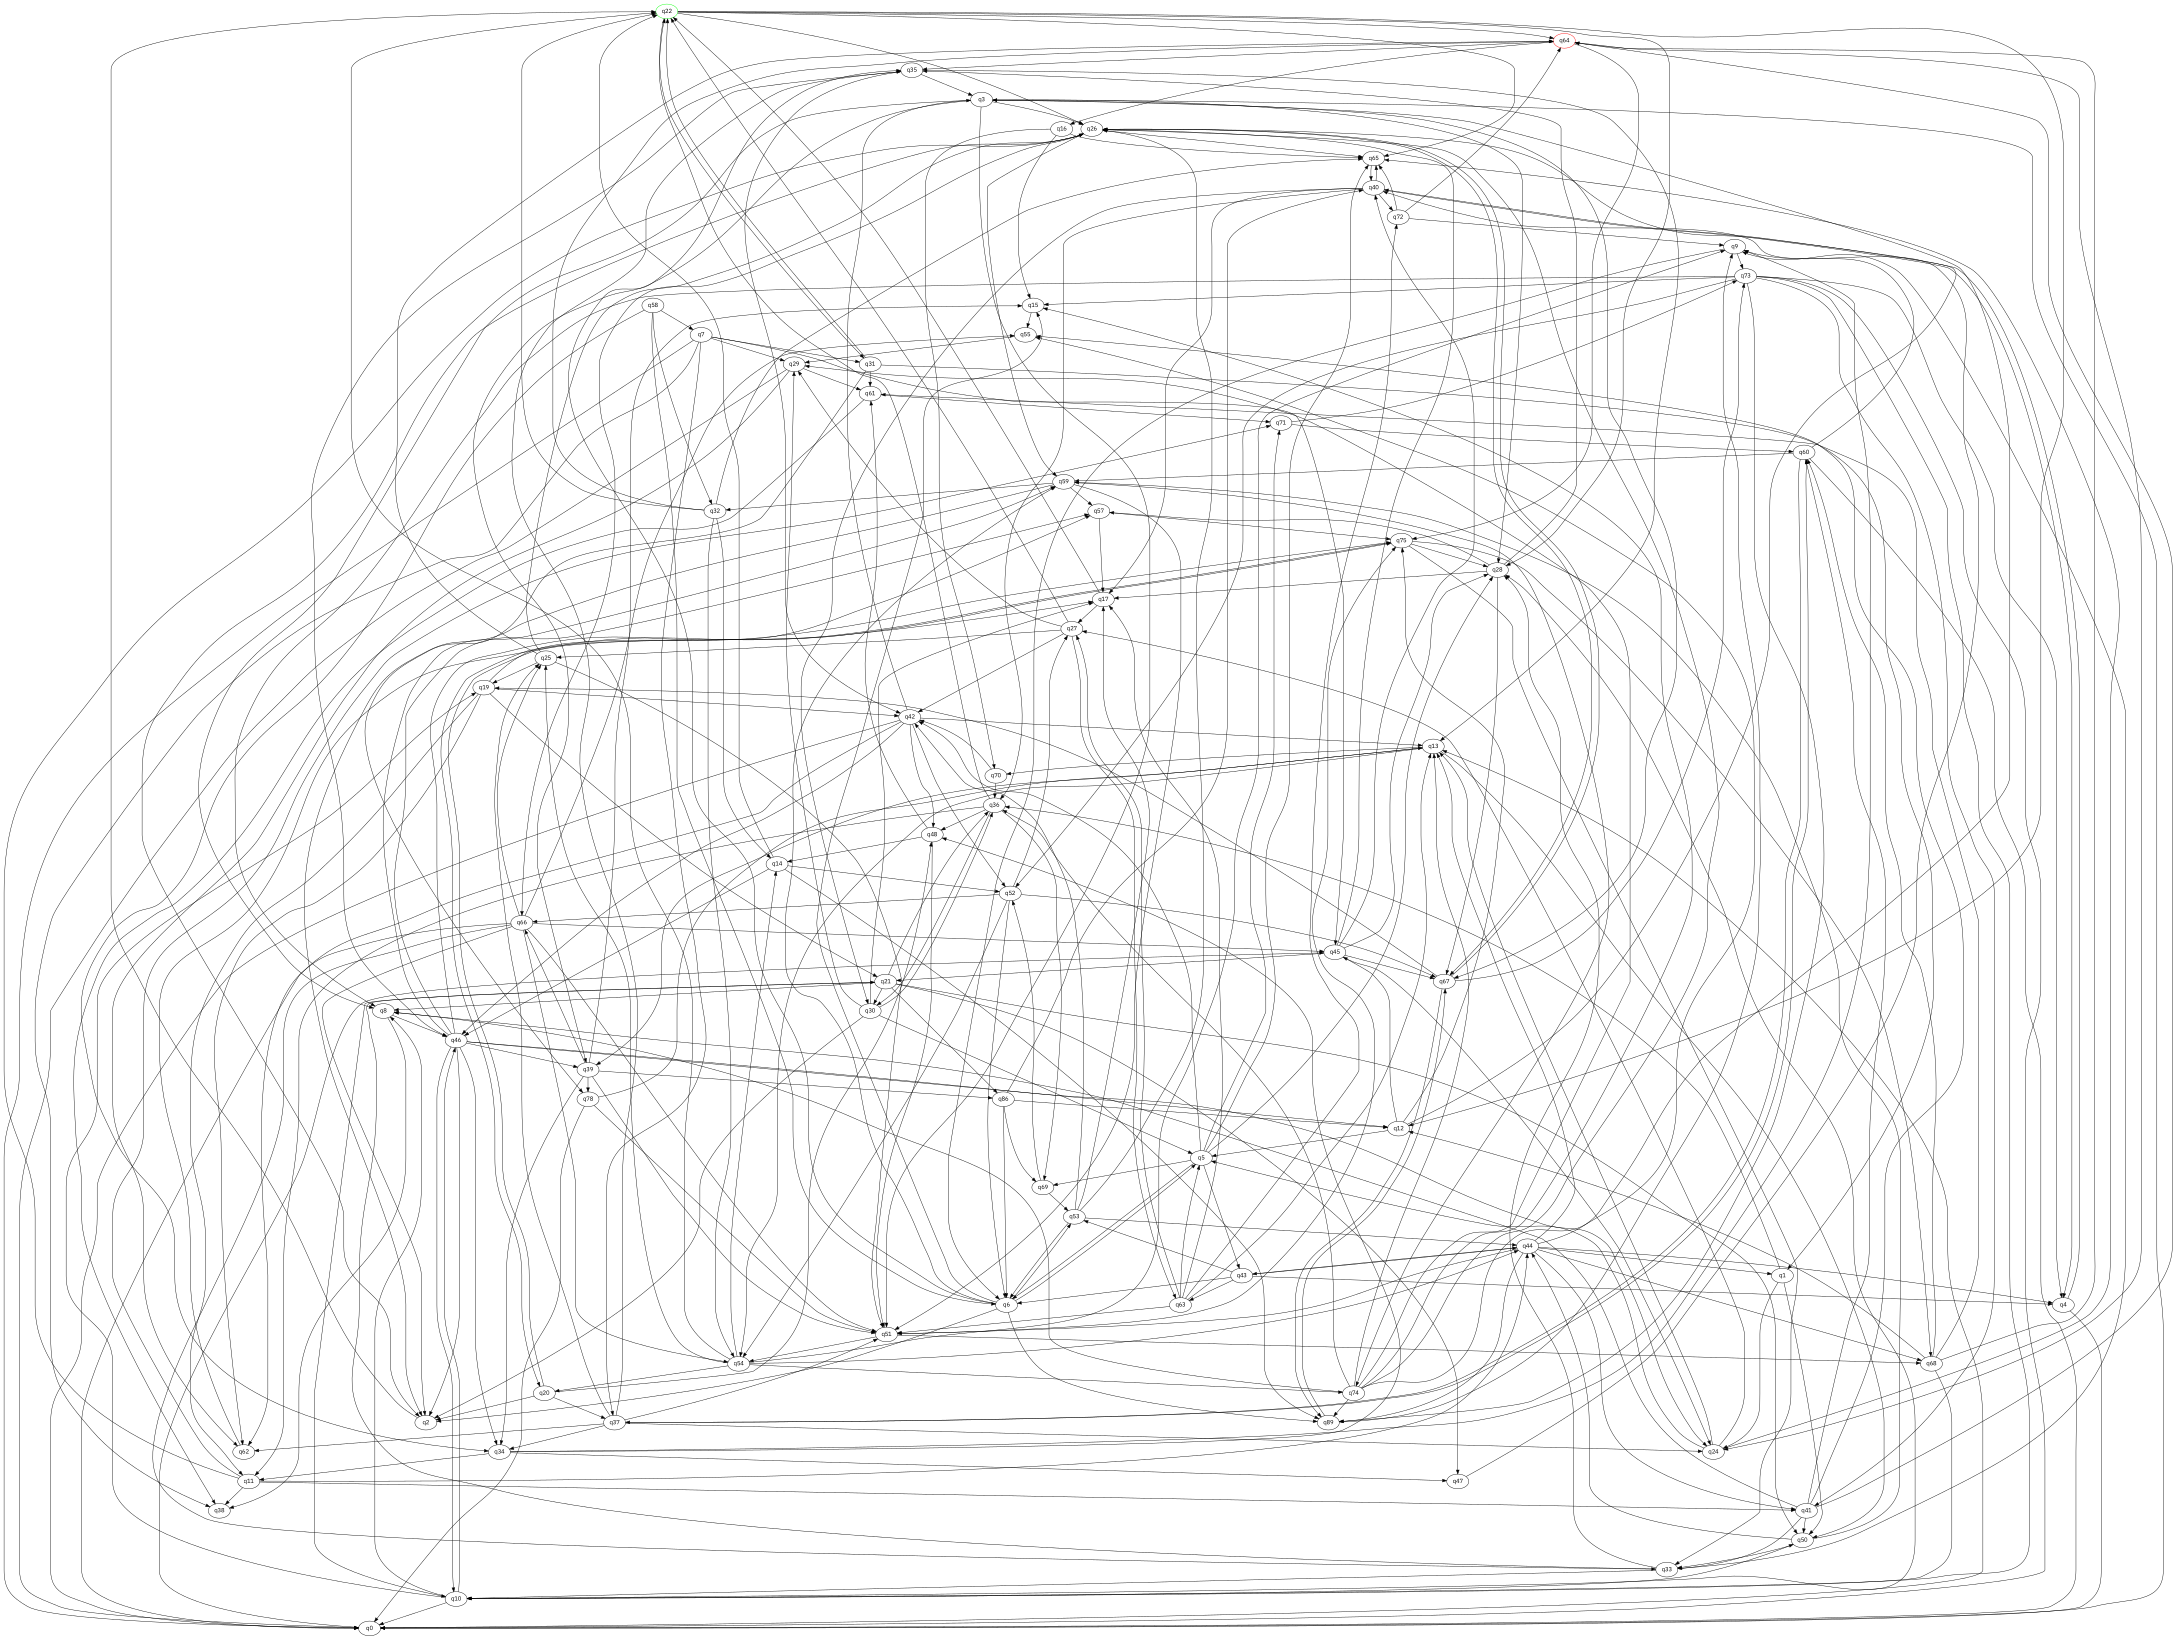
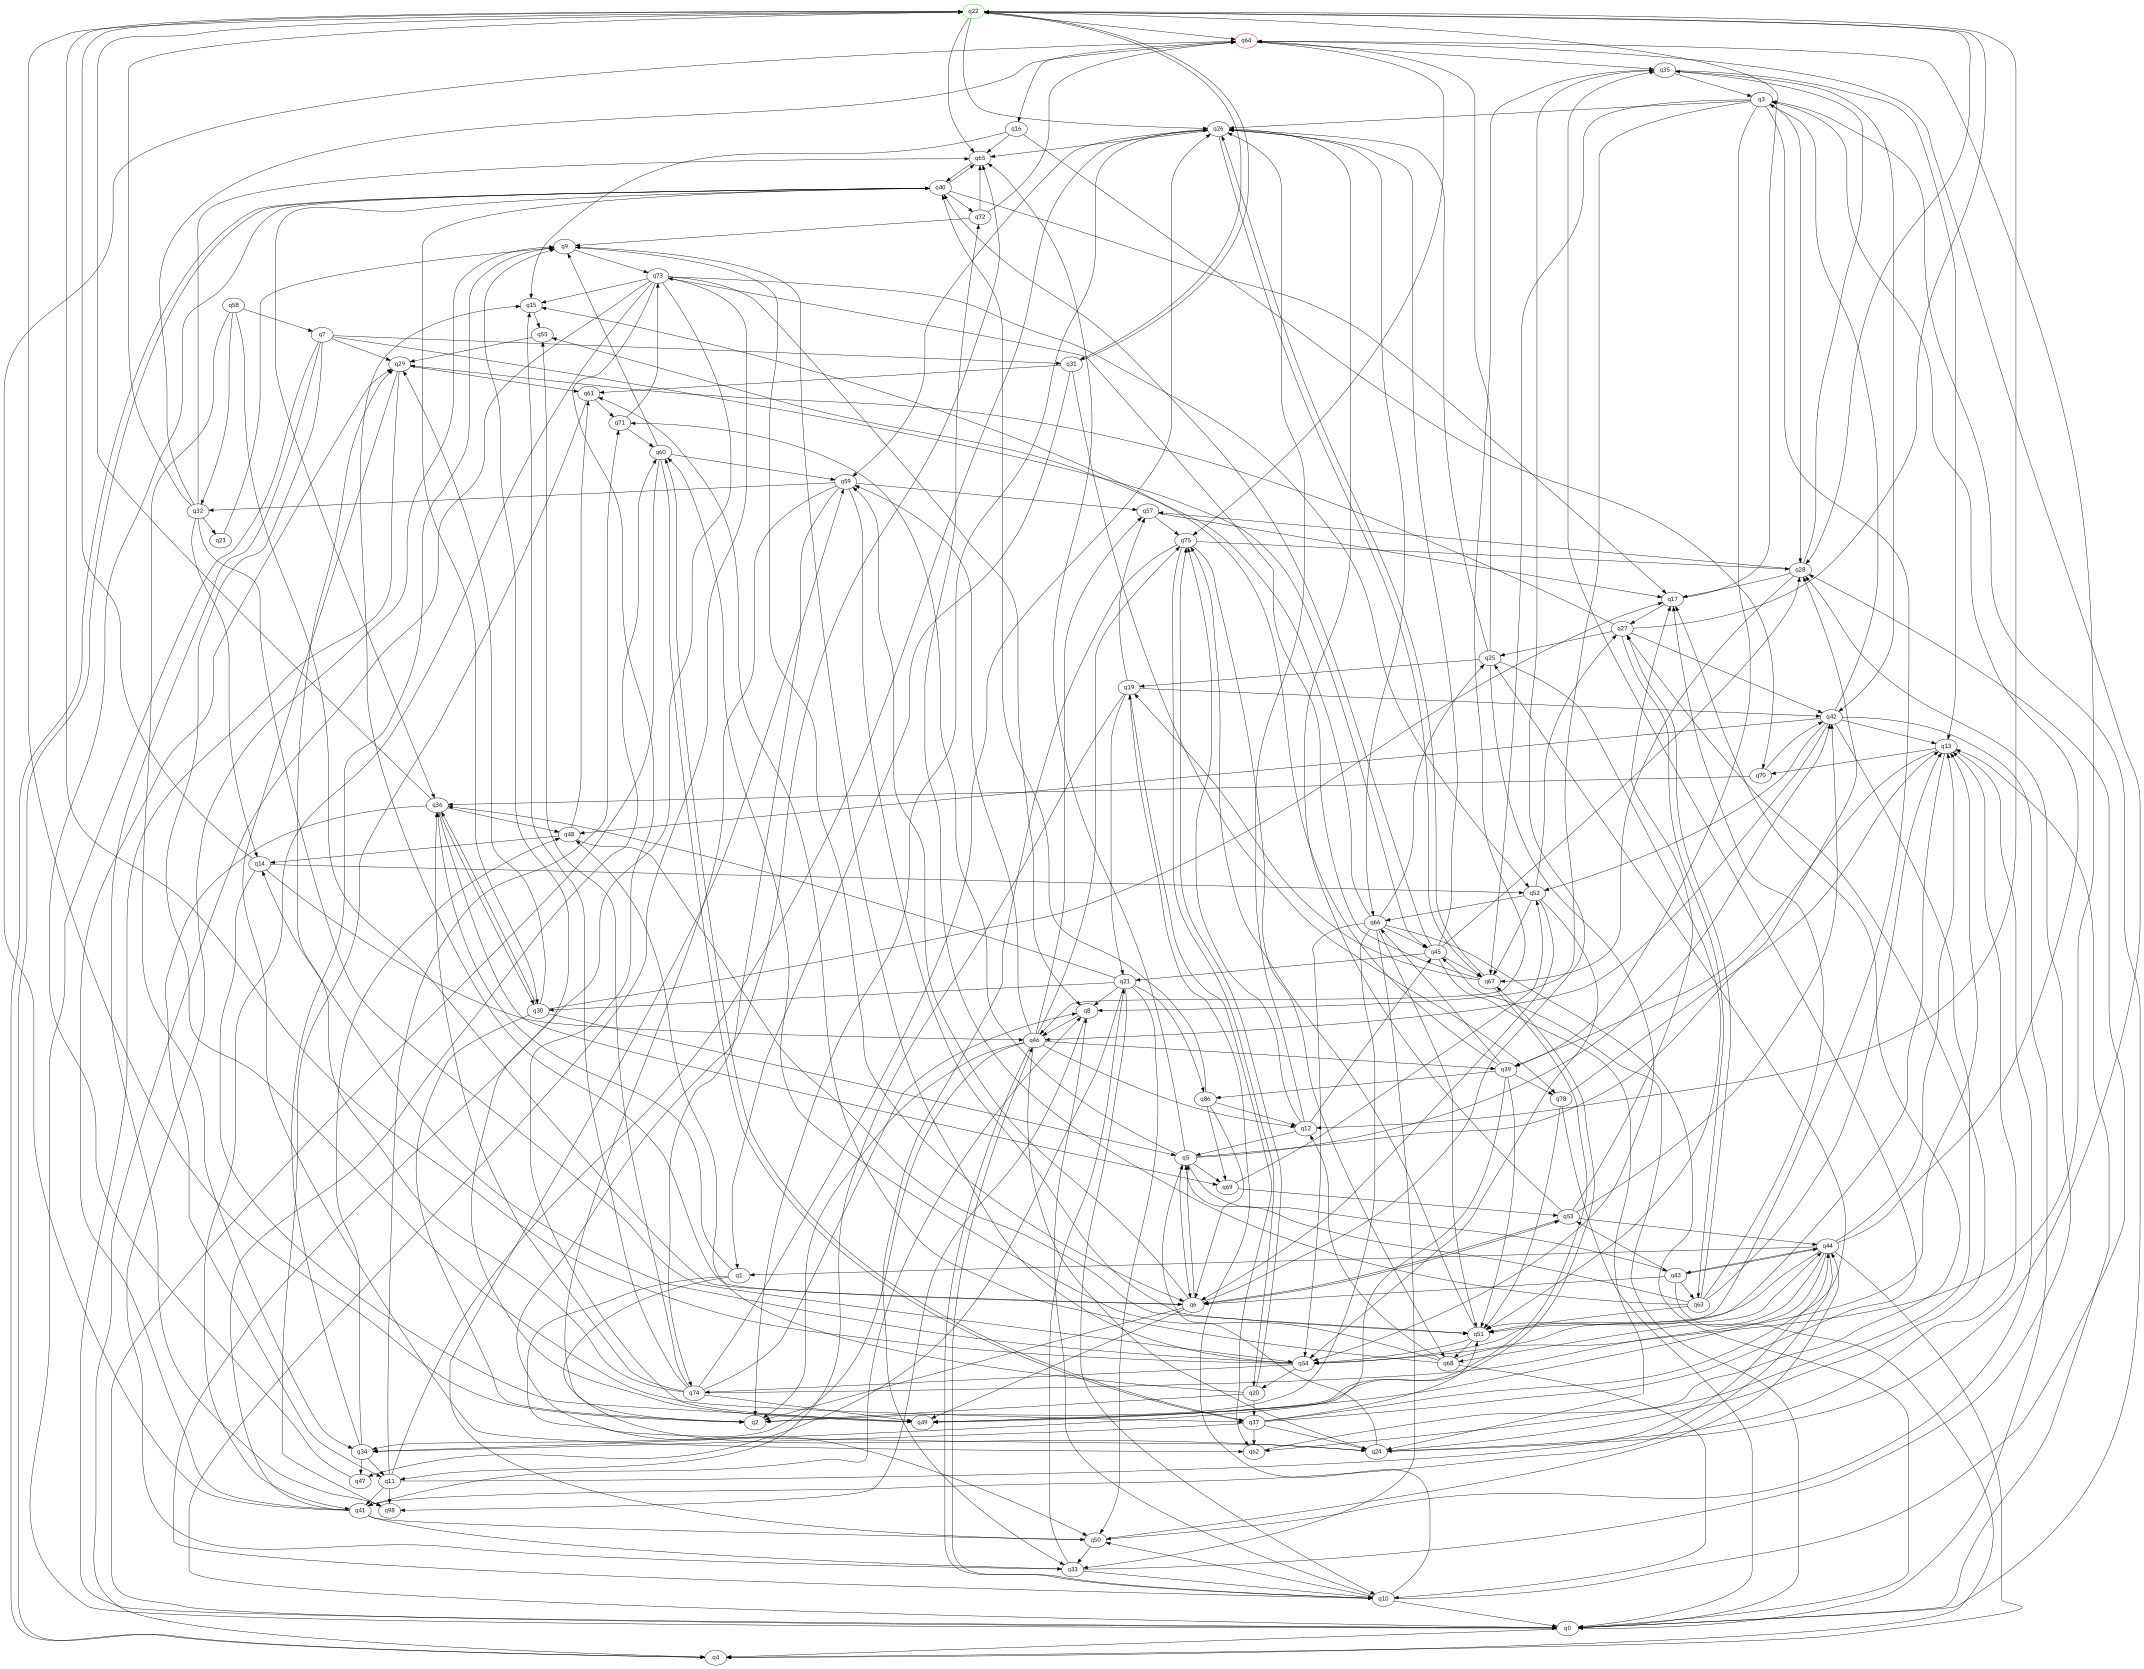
node "q23": added
edge "q41" -> "q55": now "q41" -> "q29"
edge "q54" -> "q25": reversed
node "q89": label "q89" -> "q49"
node "q38": label "q38" -> "q98"
edge "q4" -> "q0": reversed
